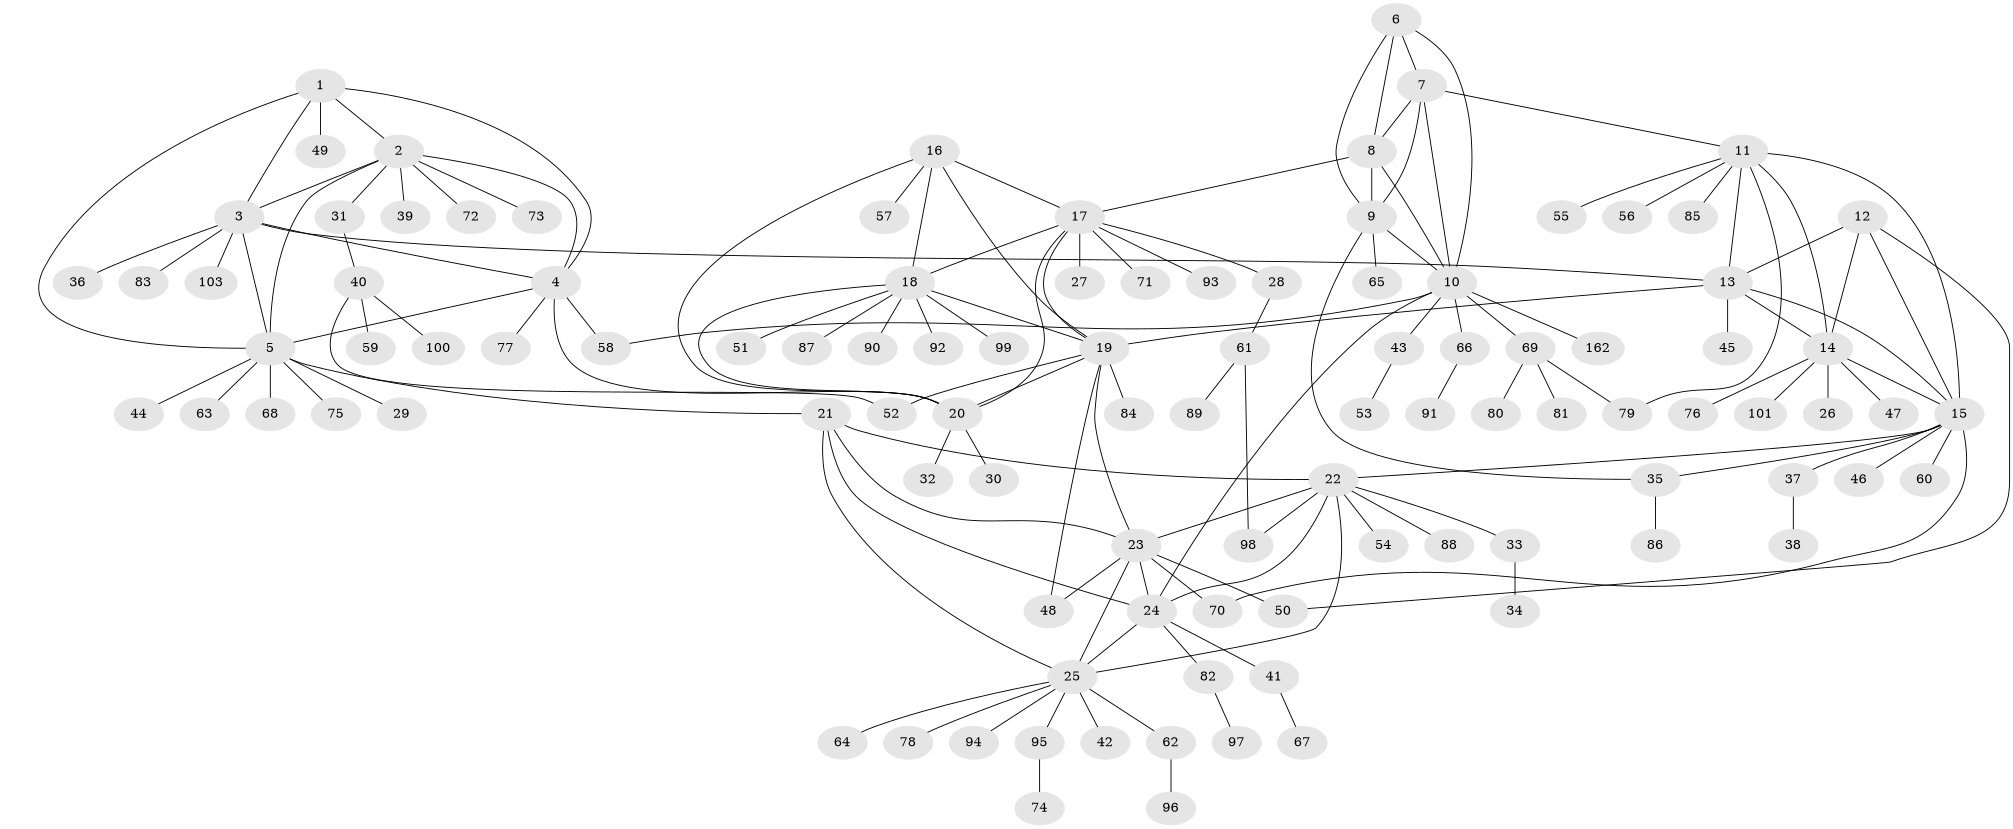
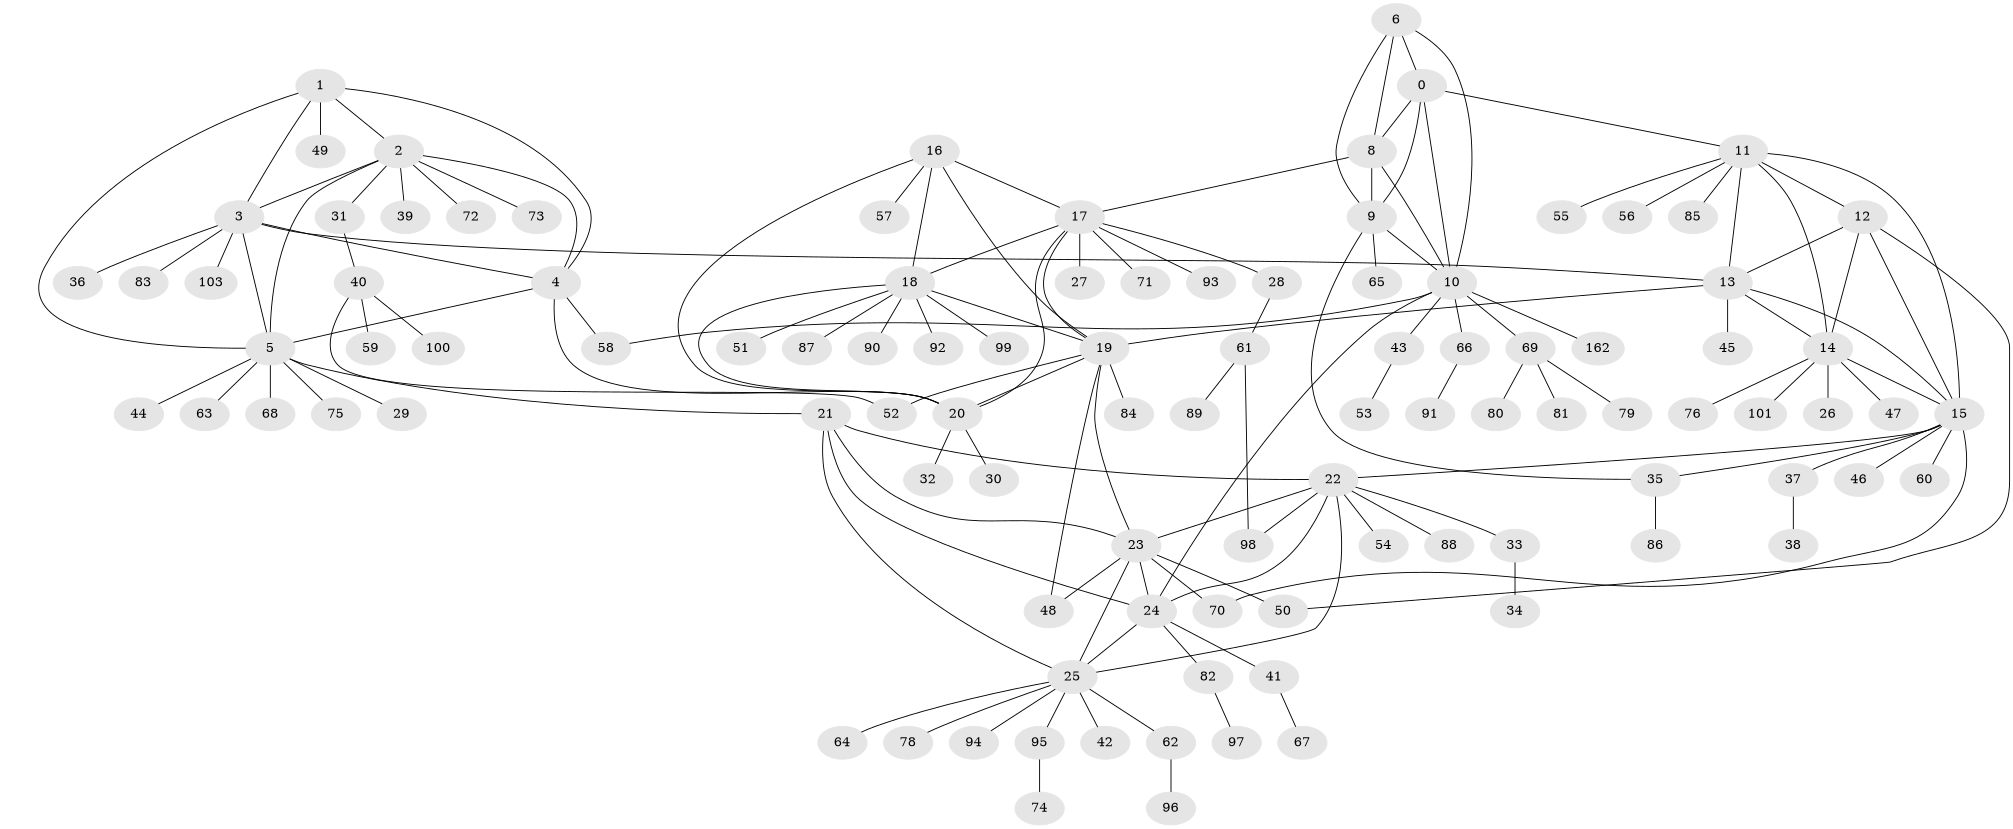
node "7": label "7" -> "0"
edge "11" -- "79": now "11" -- "12"
node "77": removed
